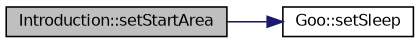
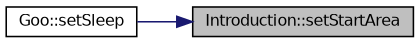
edge "Introduction::setStartArea" -> "Goo::setSleep": reversed
